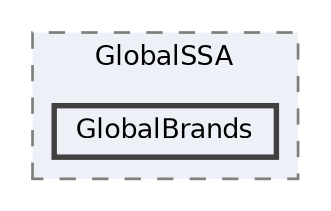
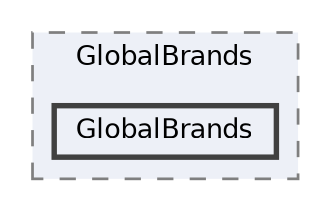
cluster "GlobalSSA": label "GlobalSSA" -> "GlobalBrands"
